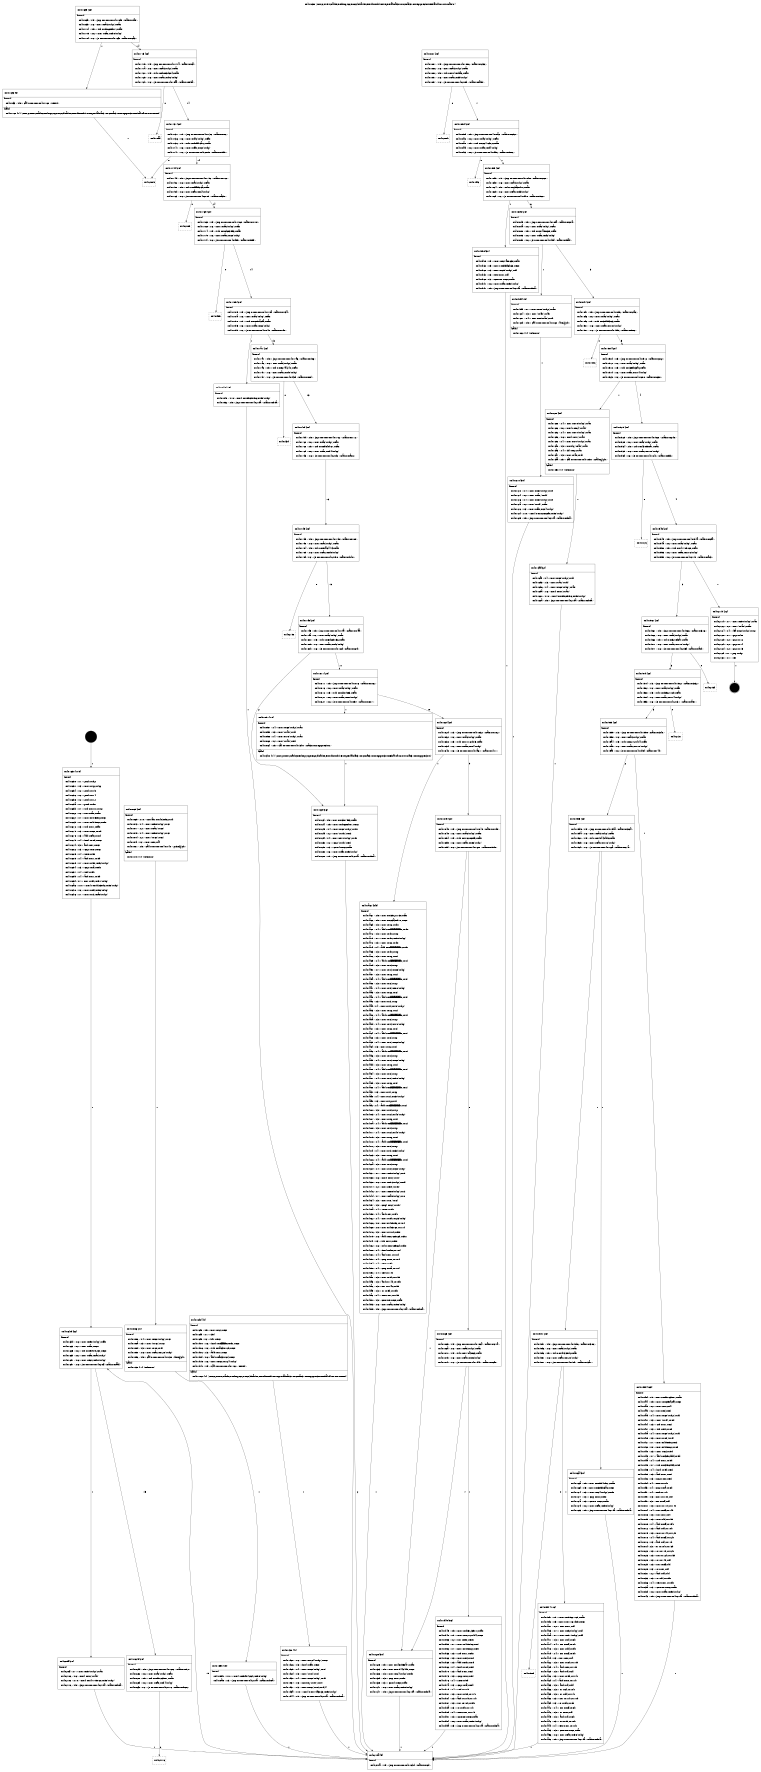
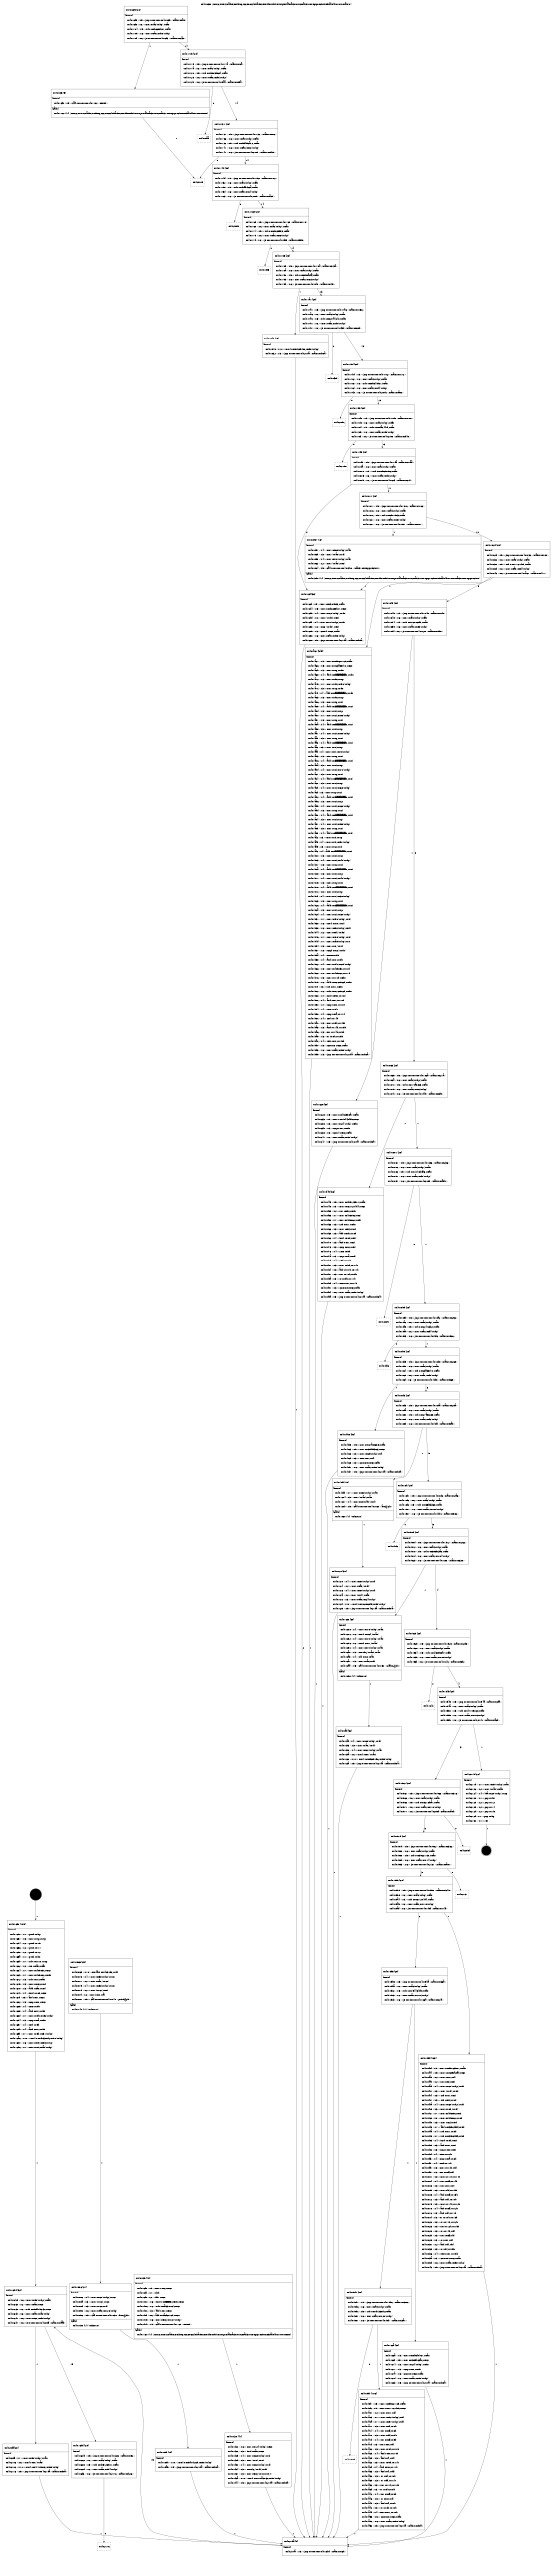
node "0x4020dc": added
edge "0x401865 [28]" -> "0x401c2e [30]": now "0x401865 [28]" -> "0x401881 [28]"
